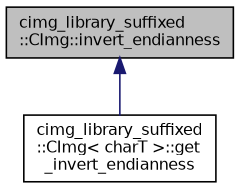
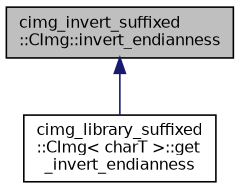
node "cimg_library_suffixed ::CImg::invert_endianness": label "cimg_library_suffixed ::CImg::invert_endianness" -> "cimg_invert_suffixed ::CImg::invert_endianness"
